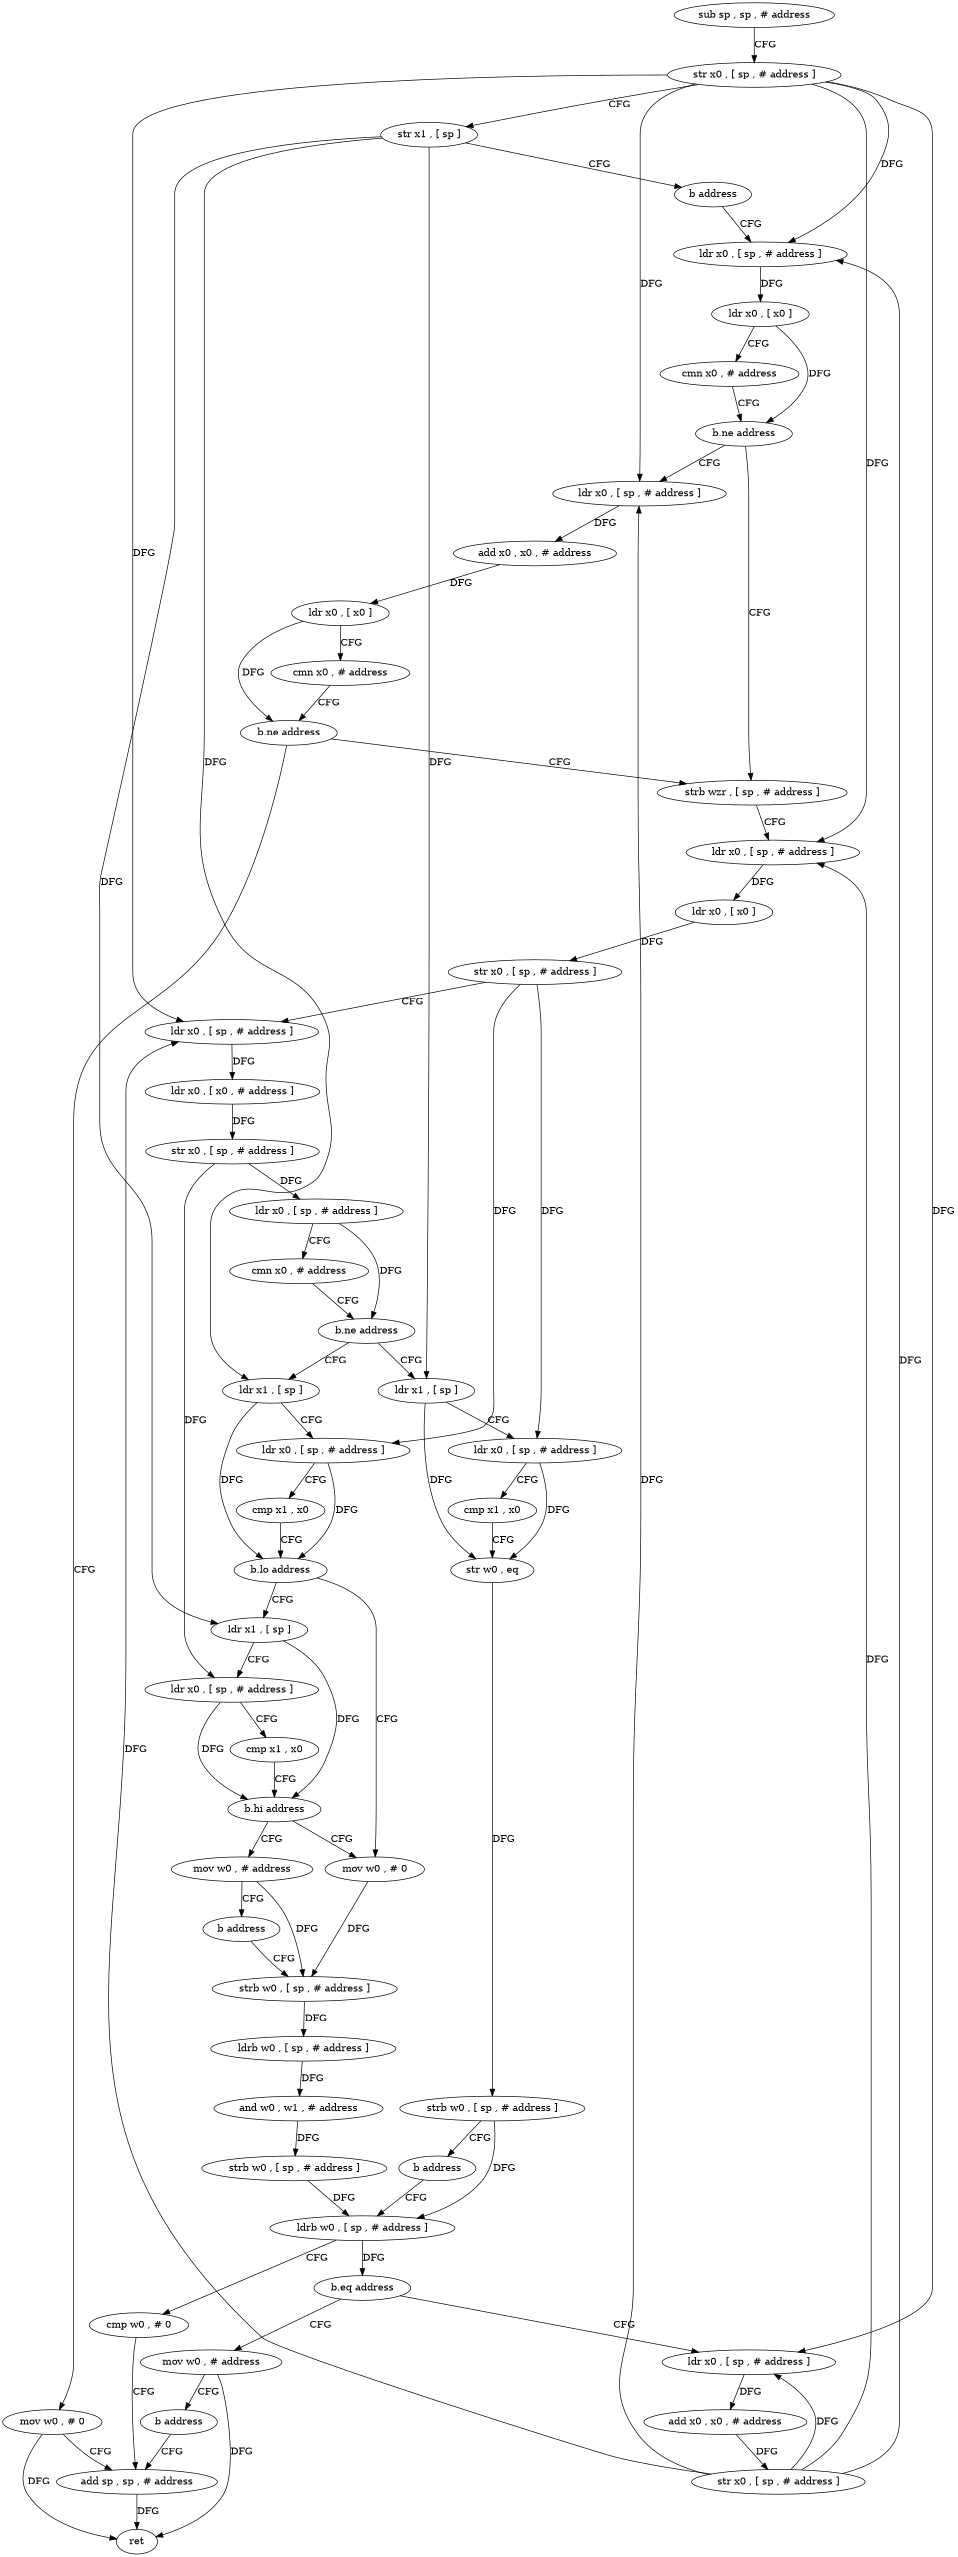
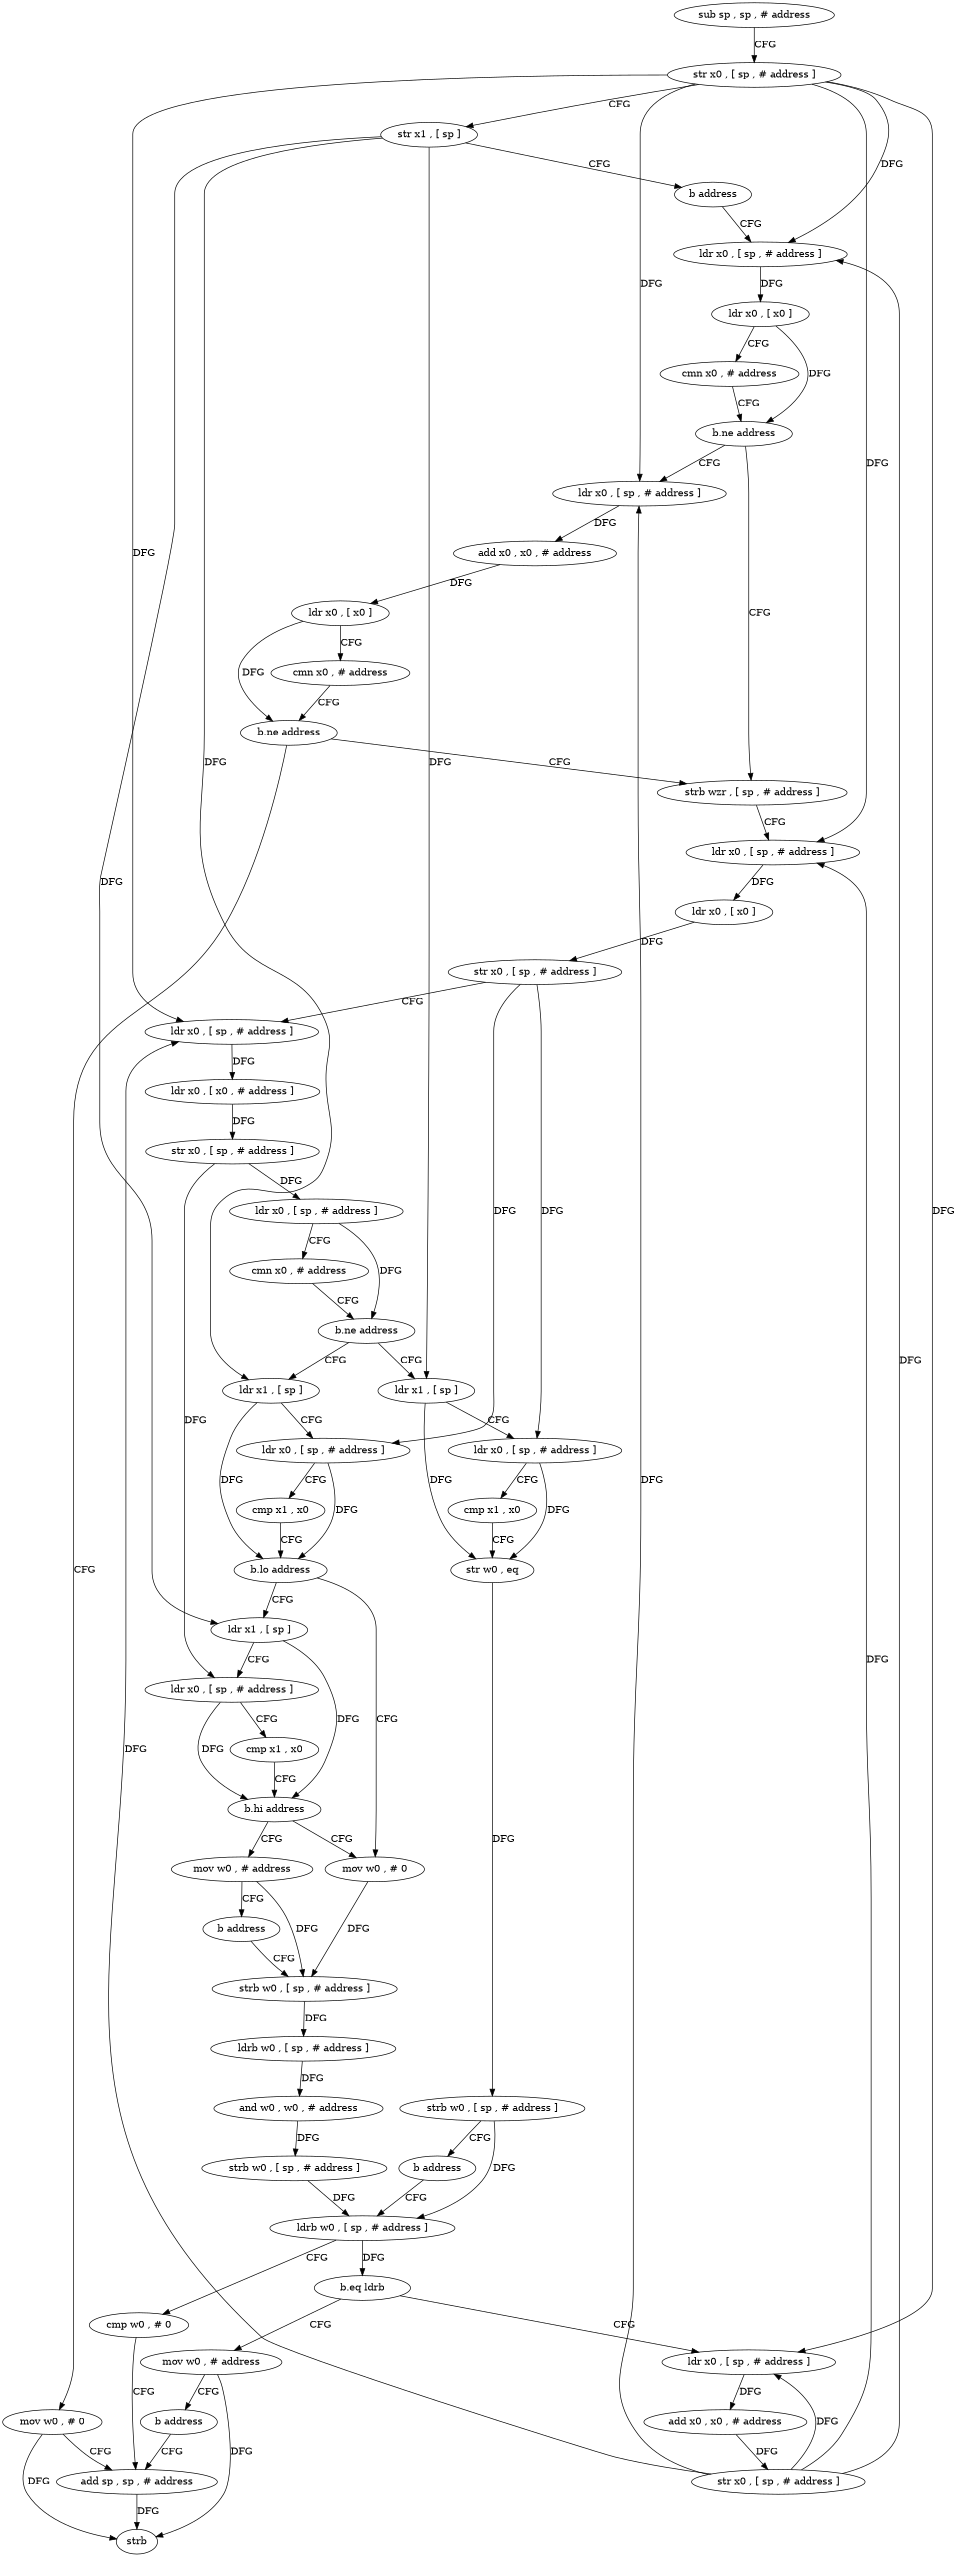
node "and w0 , w1 , # address": label "and w0 , w1 , # address" -> "and w0 , w0 , # address"
node "b.eq address": label "b.eq address" -> "b.eq ldrb"
node "ret": label "ret" -> "strb"
